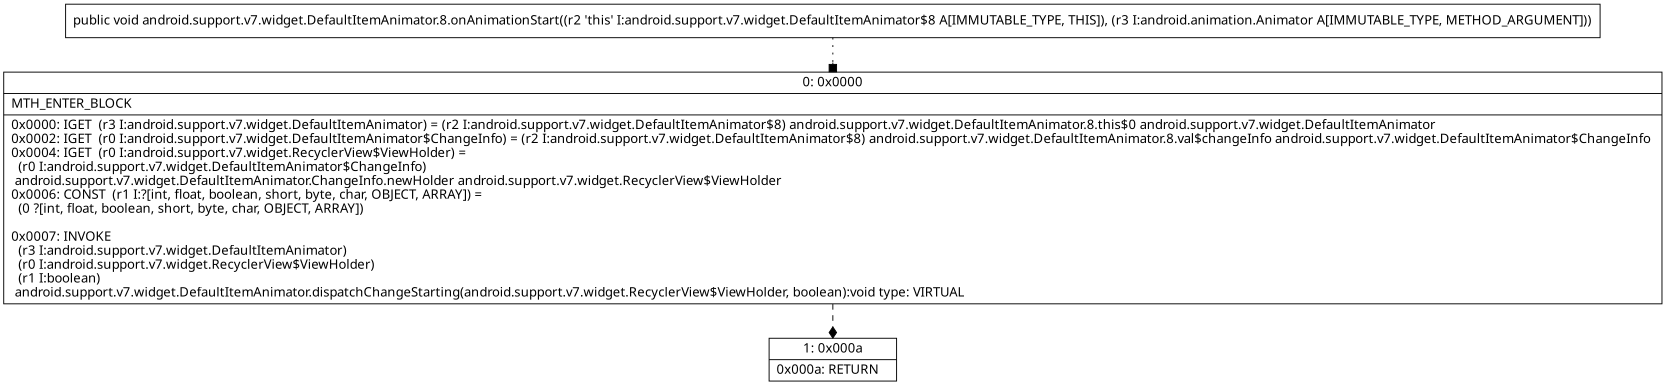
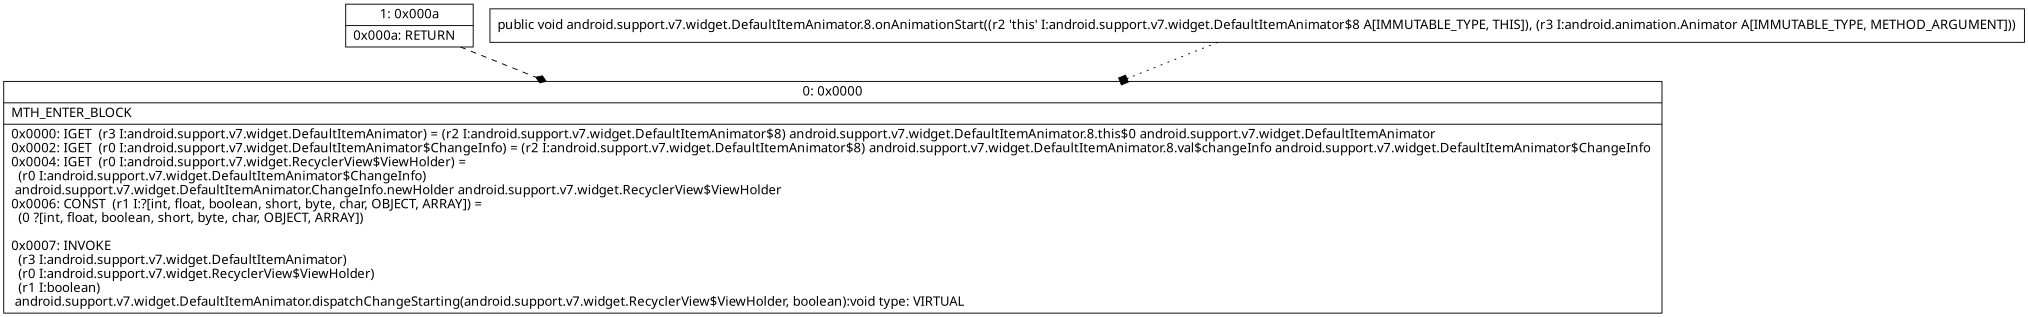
edge "0: 0x0000" -> "1: 0x000a": reversed
